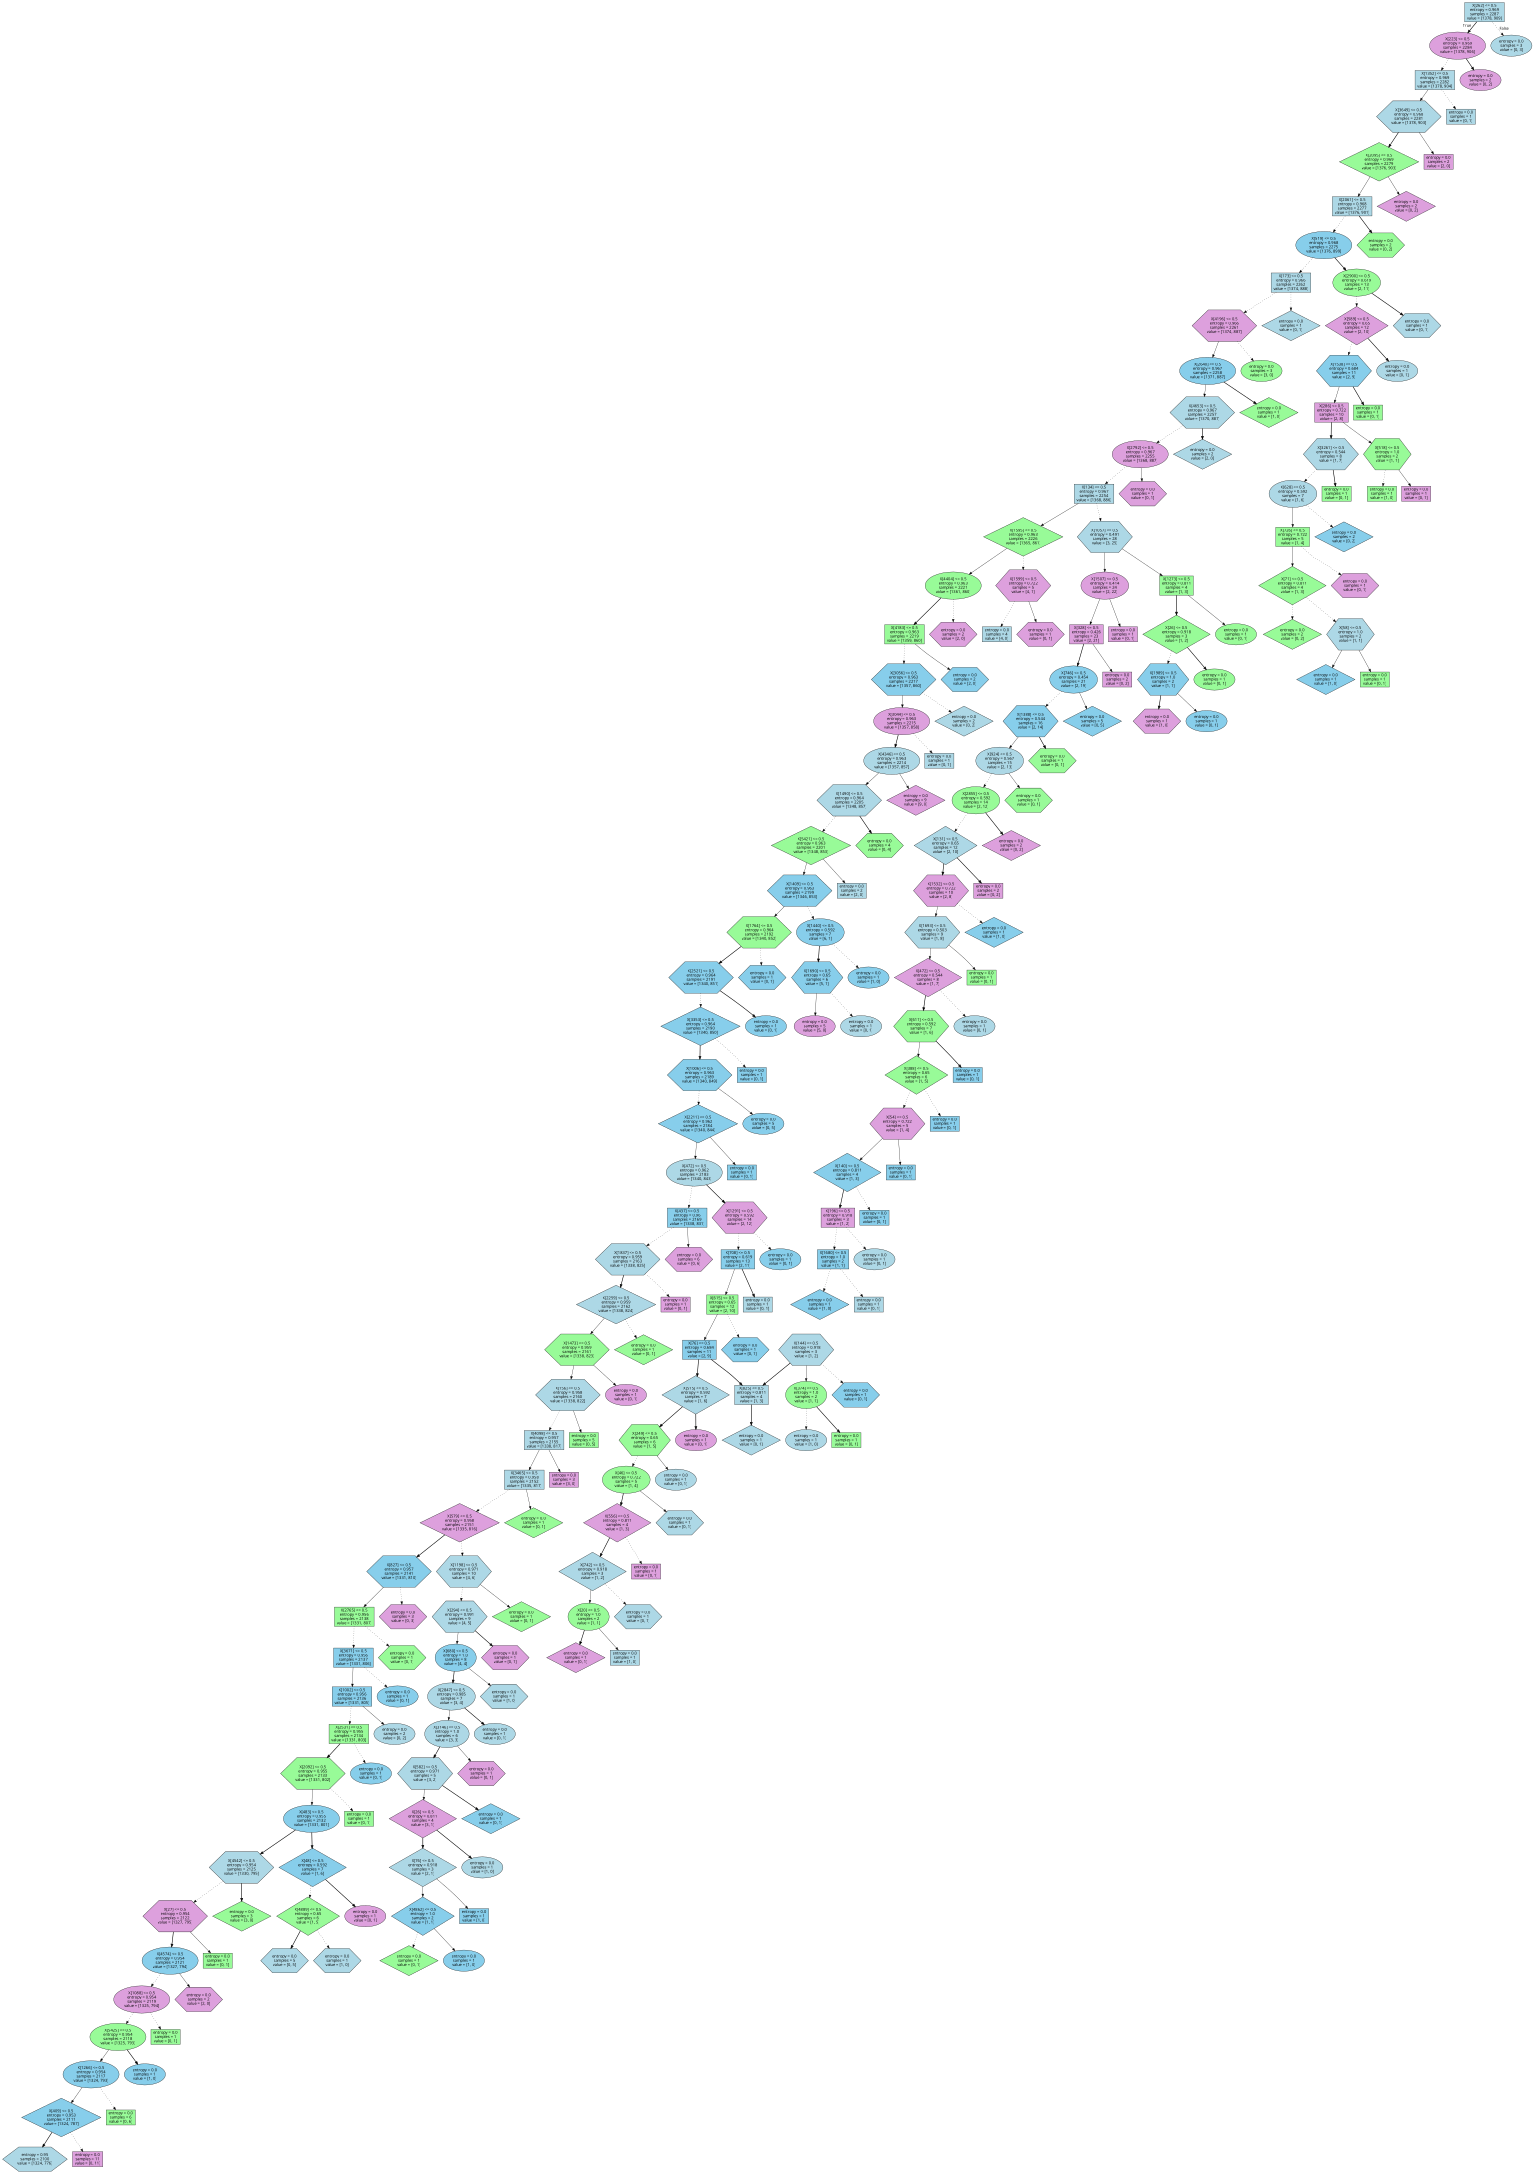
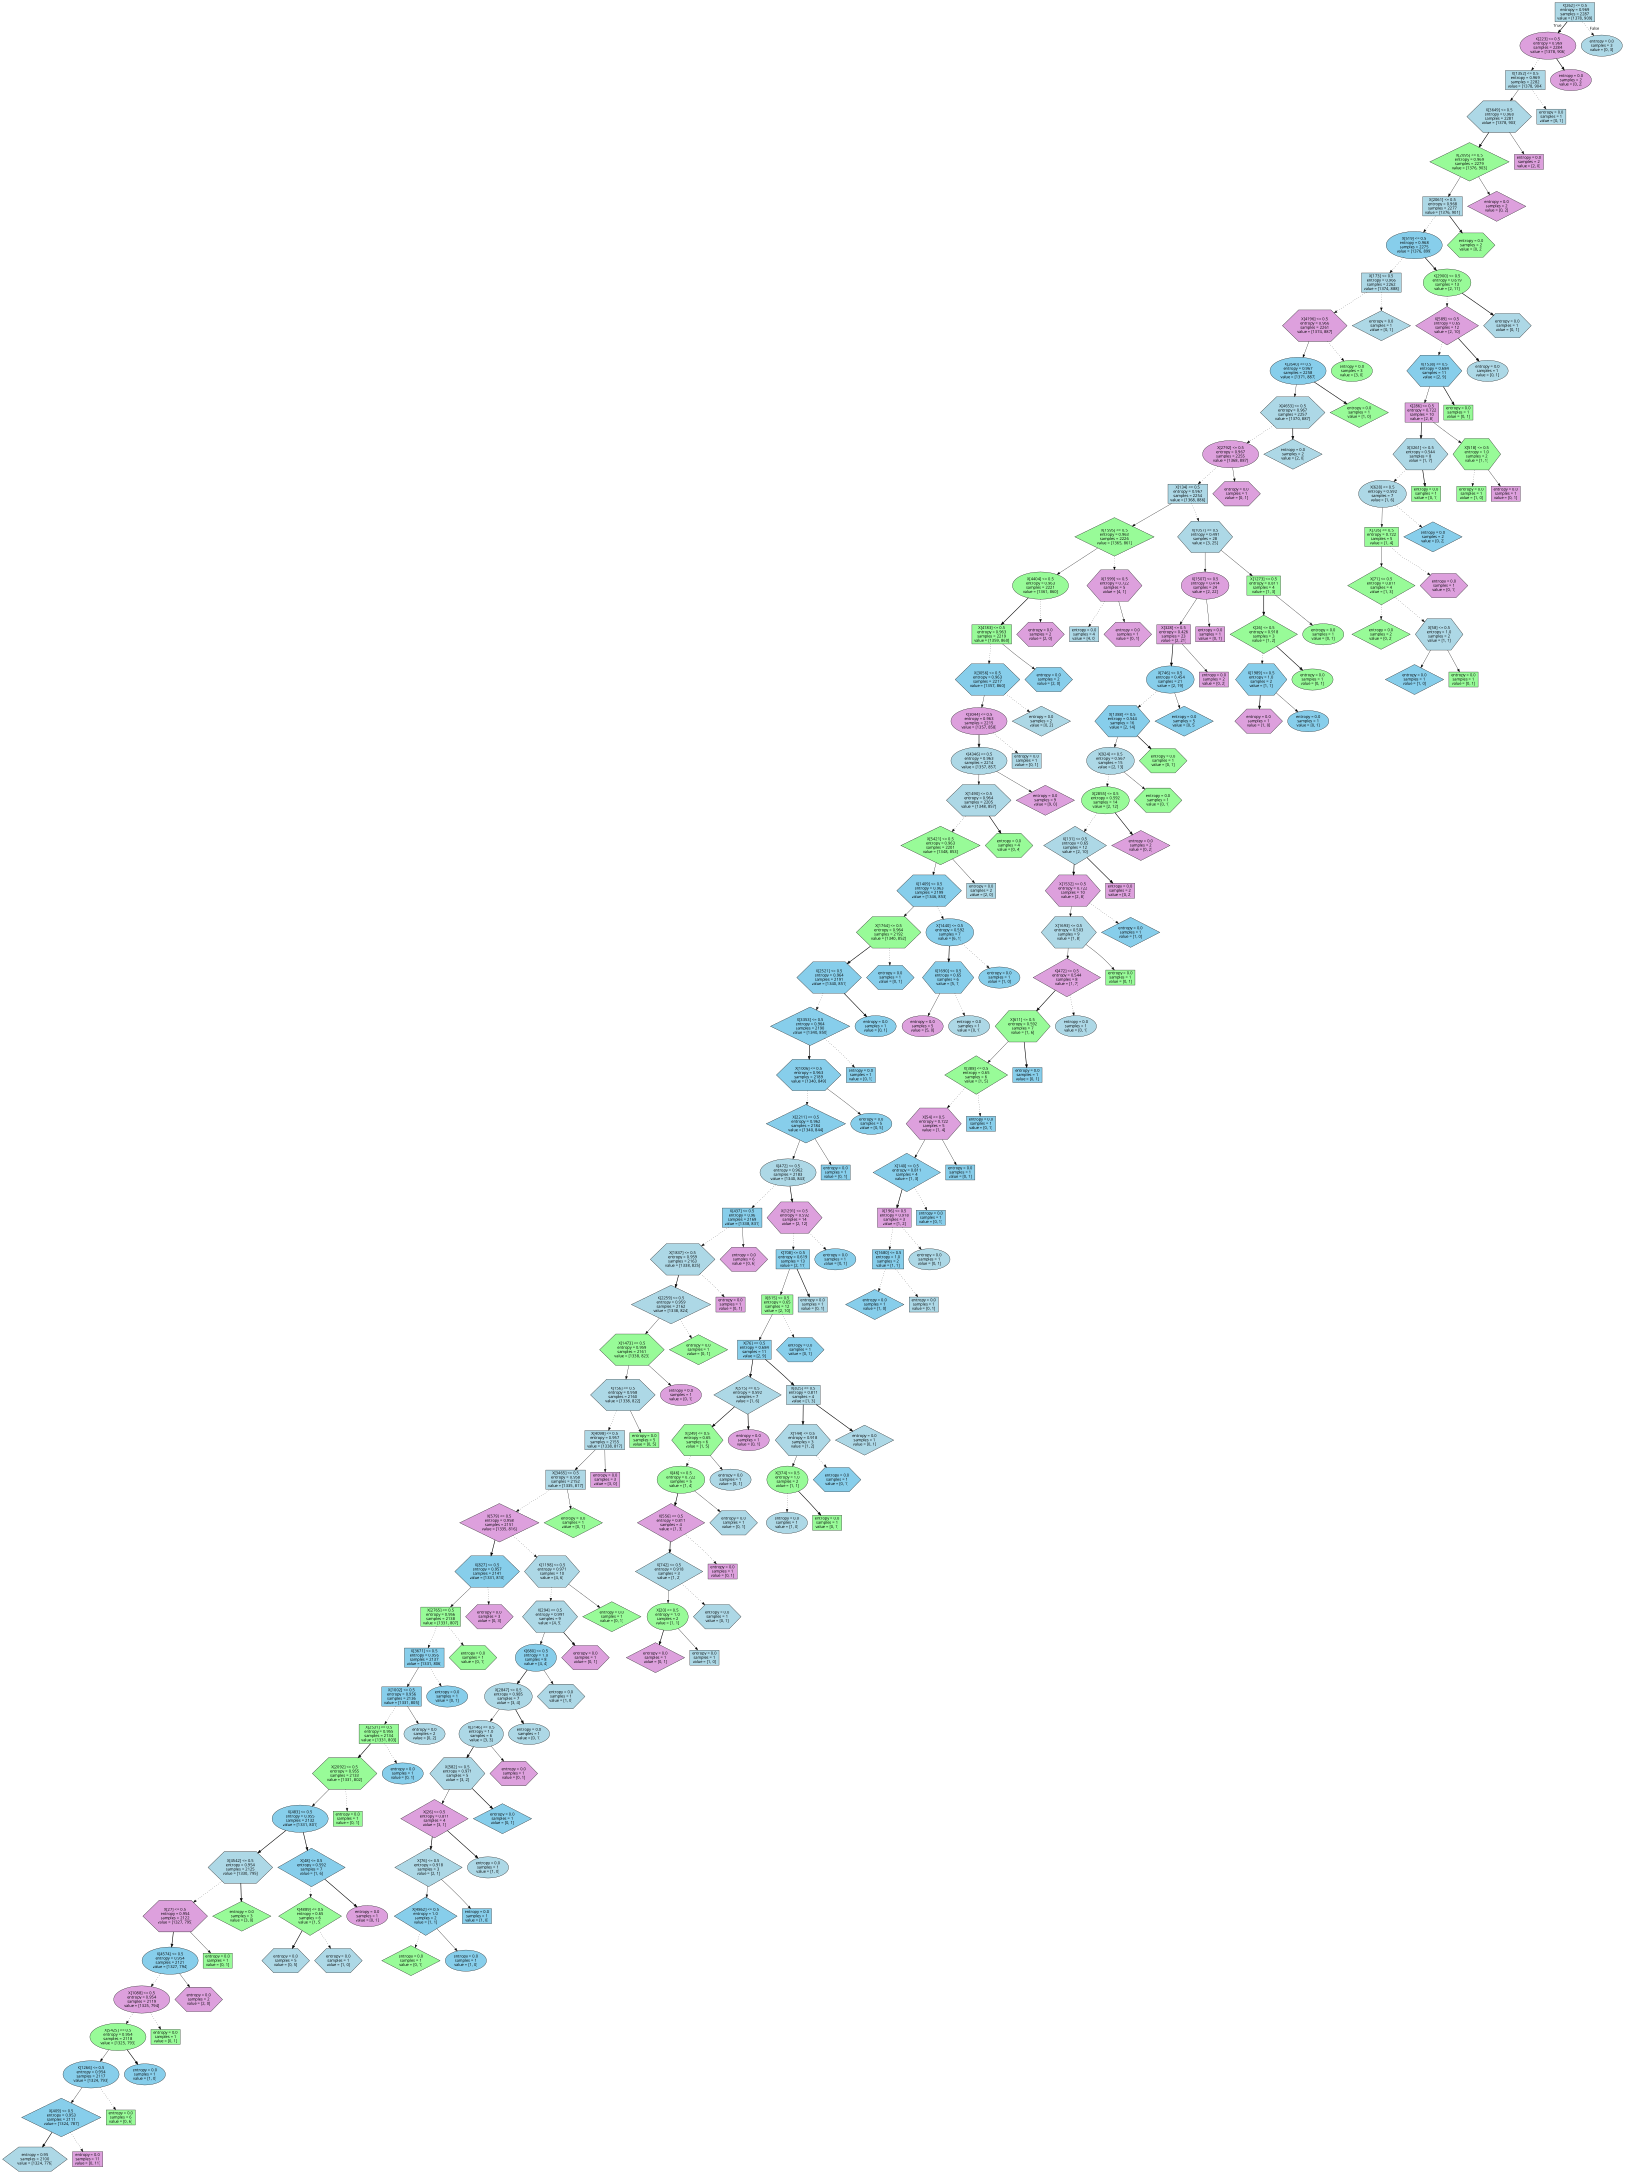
edge "X[144] <= 0.5 entropy = 0.918 samples = 3 value = [1, 2]" -> "X[825] <= 0.5 entropy = 0.811 samples = 4 value = [1, 3]": reversed
